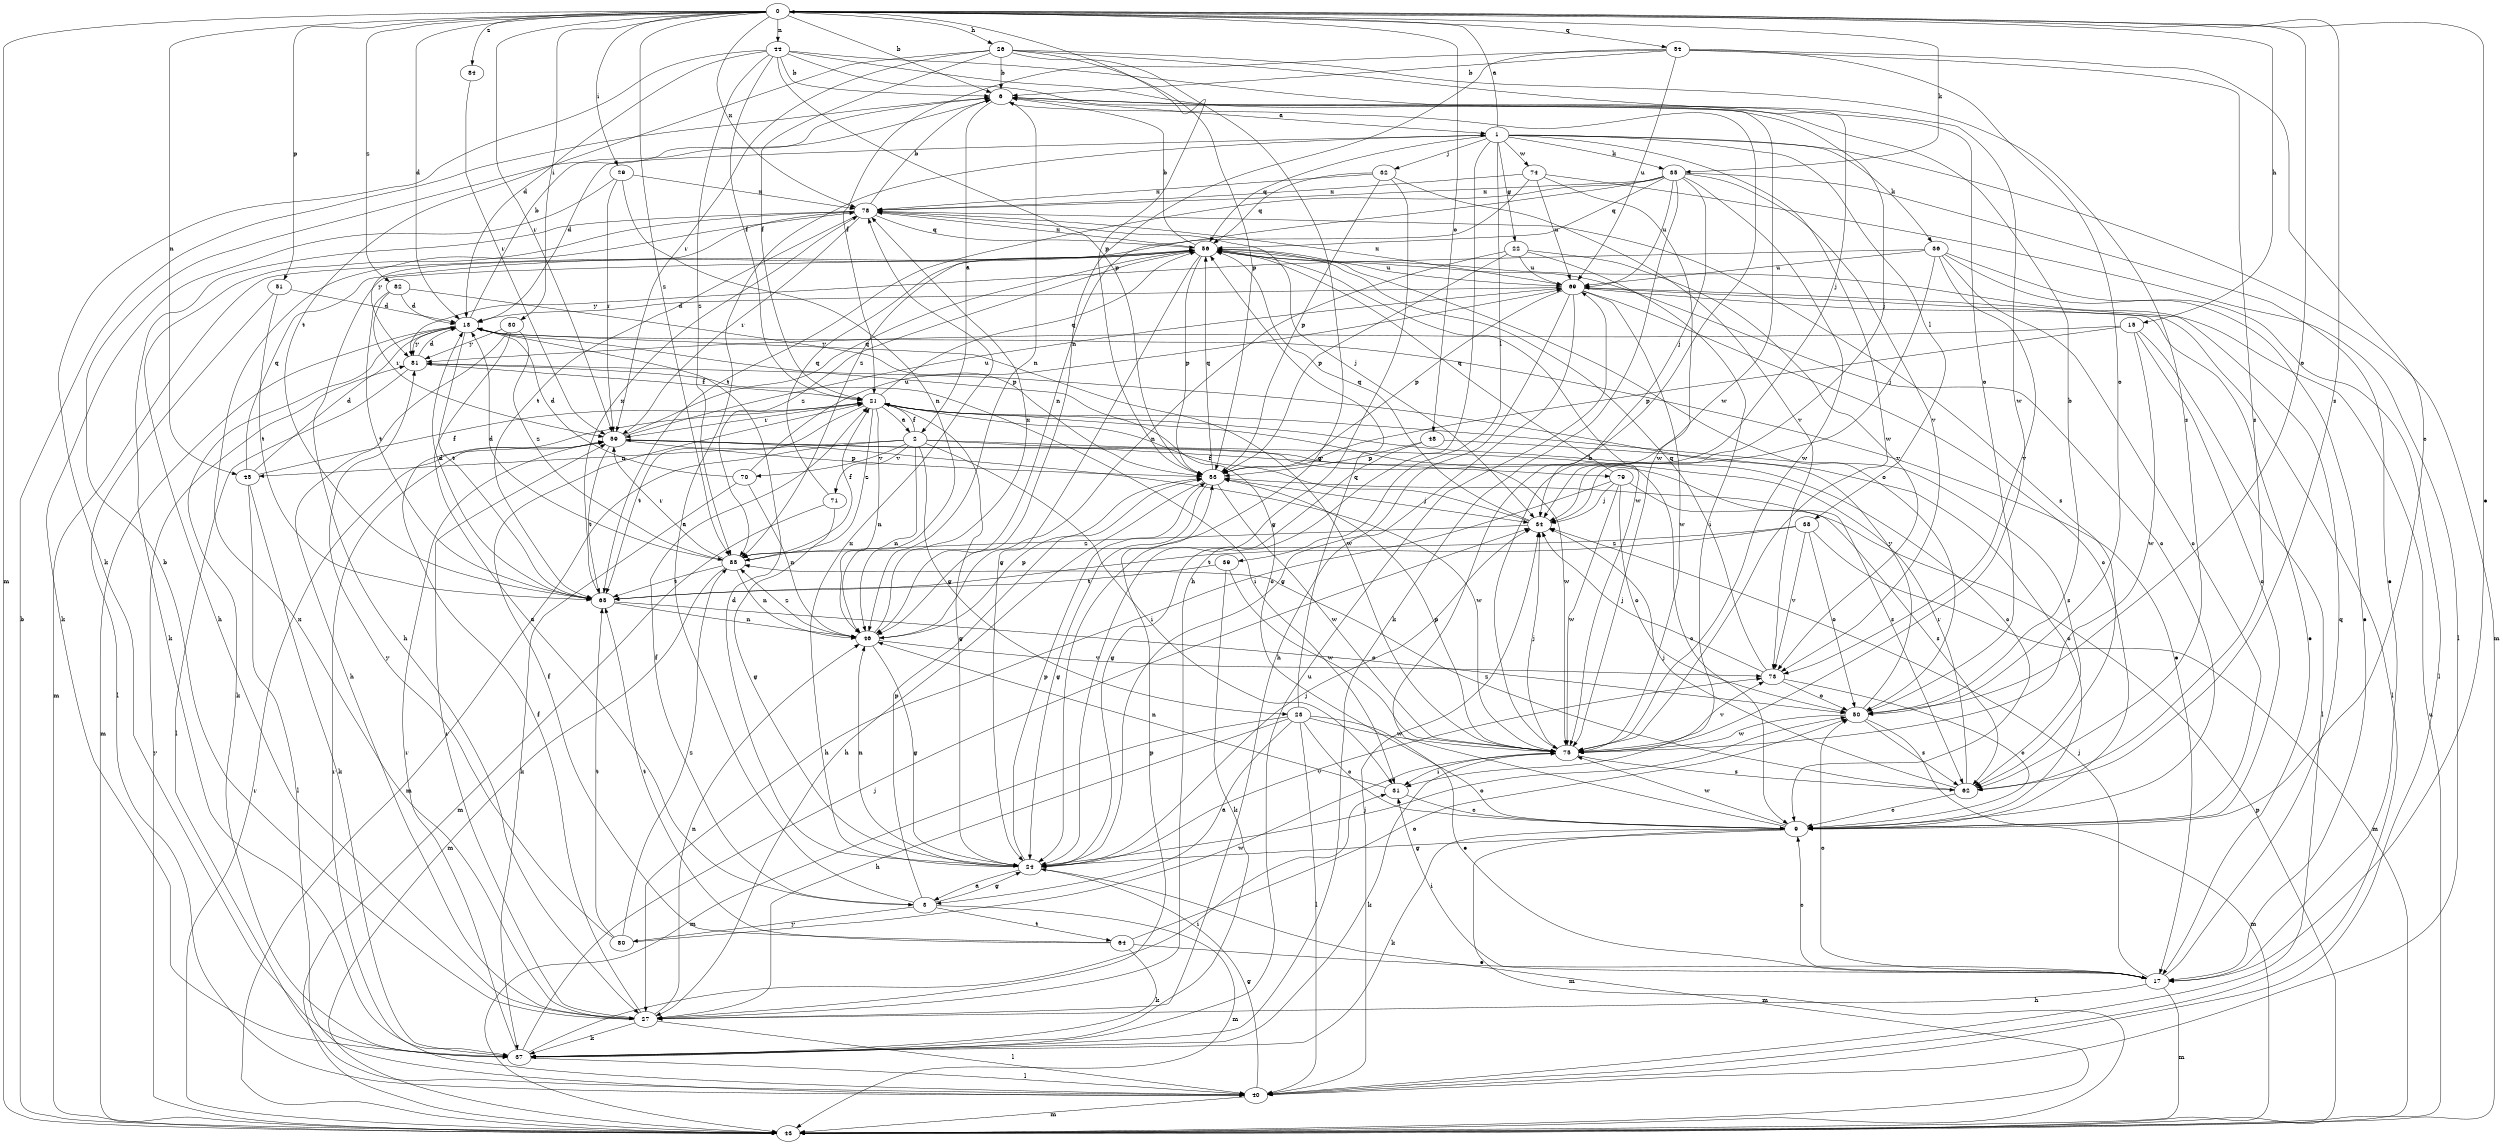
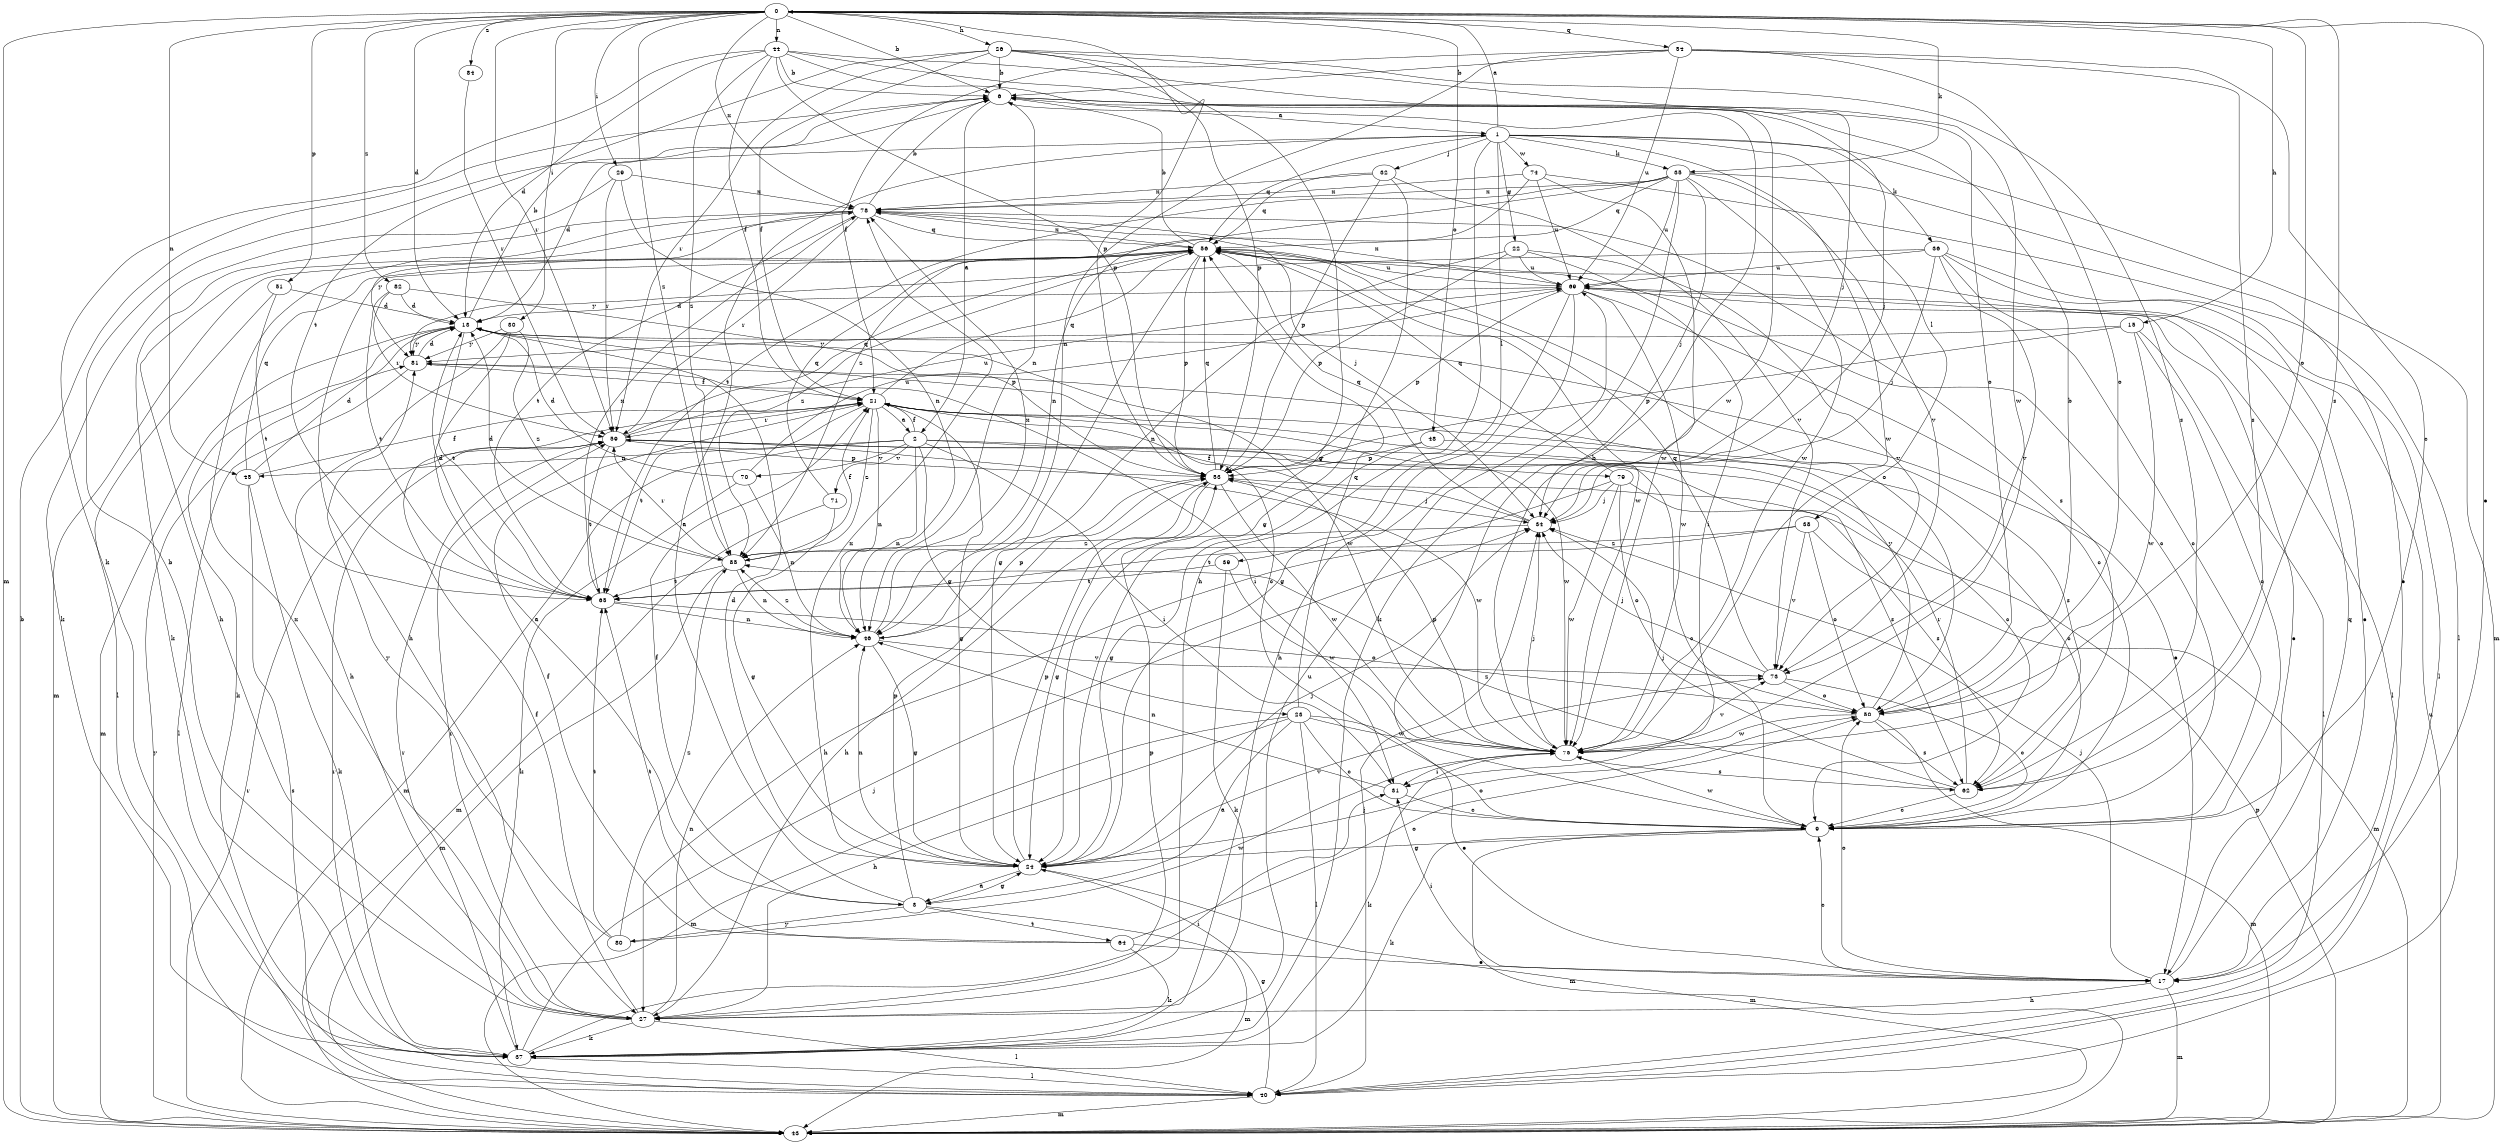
edge "45" -> "40": label "l" -> "s"
